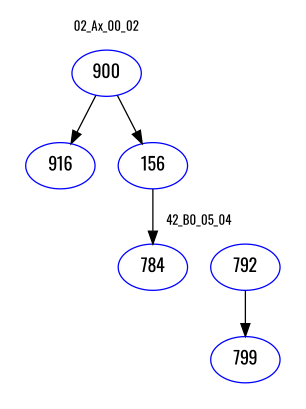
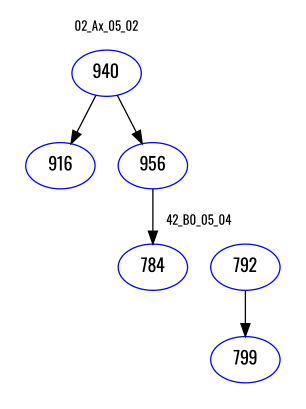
cluster "02_Ax_00_02": label "02_Ax_00_02" -> "02_Ax_05_02"
node "900": label "900" -> "940"
node "156": label "156" -> "956"
